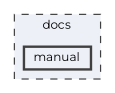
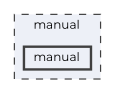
cluster "docs": label "docs" -> "manual"
